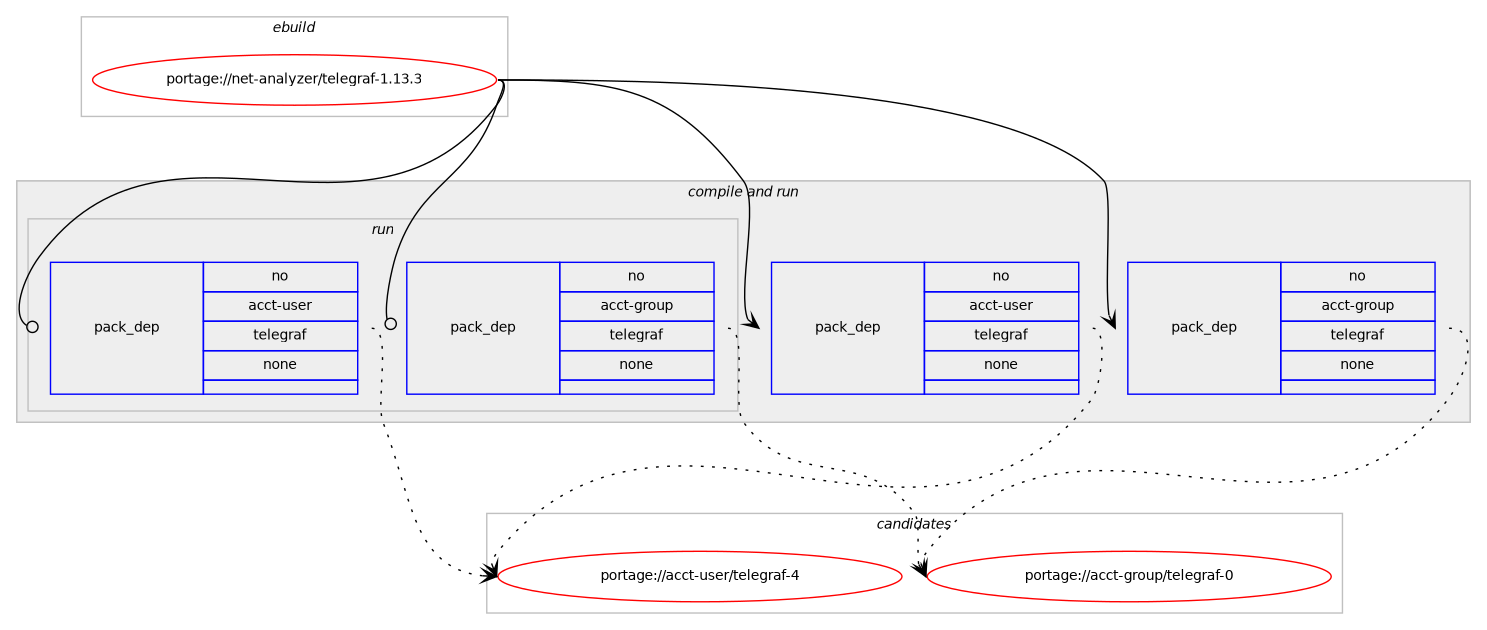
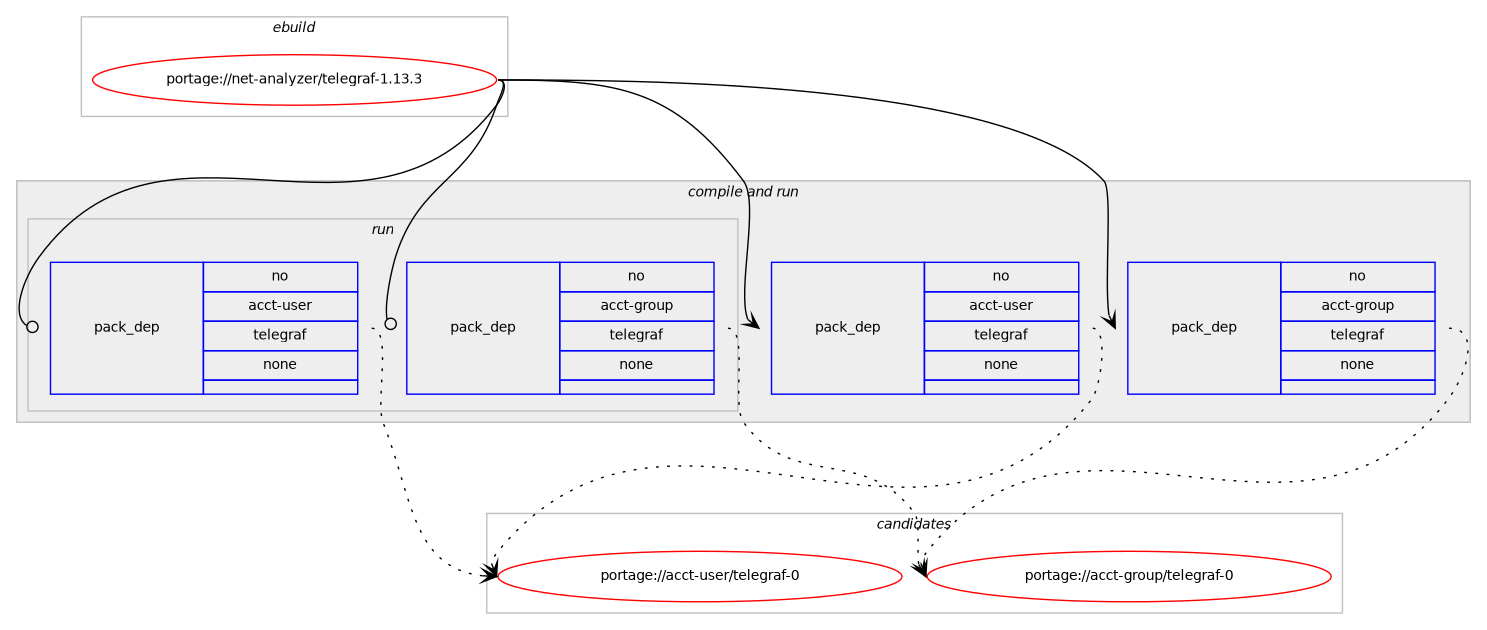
node "portage://acct-user/telegraf-4": label "portage://acct-user/telegraf-4" -> "portage://acct-user/telegraf-0"
